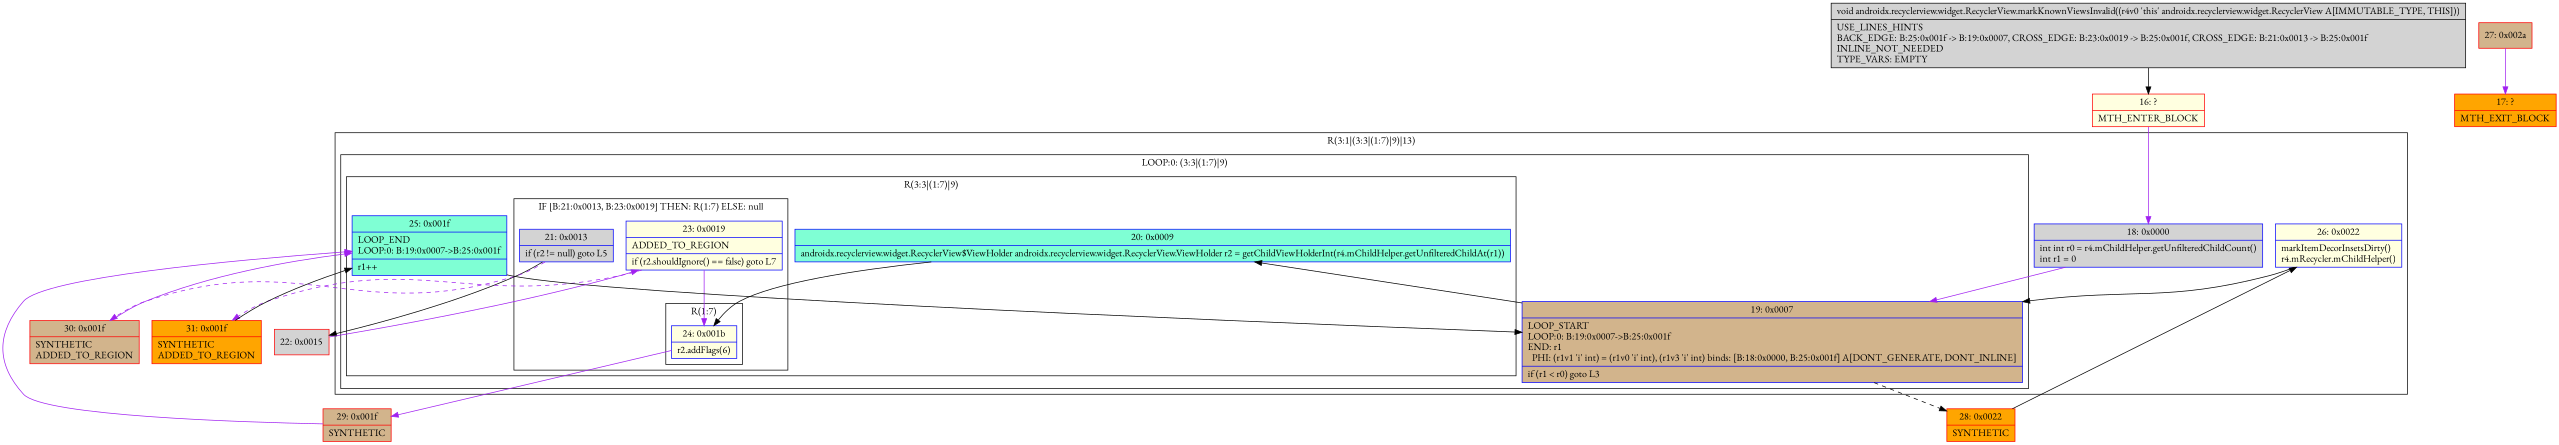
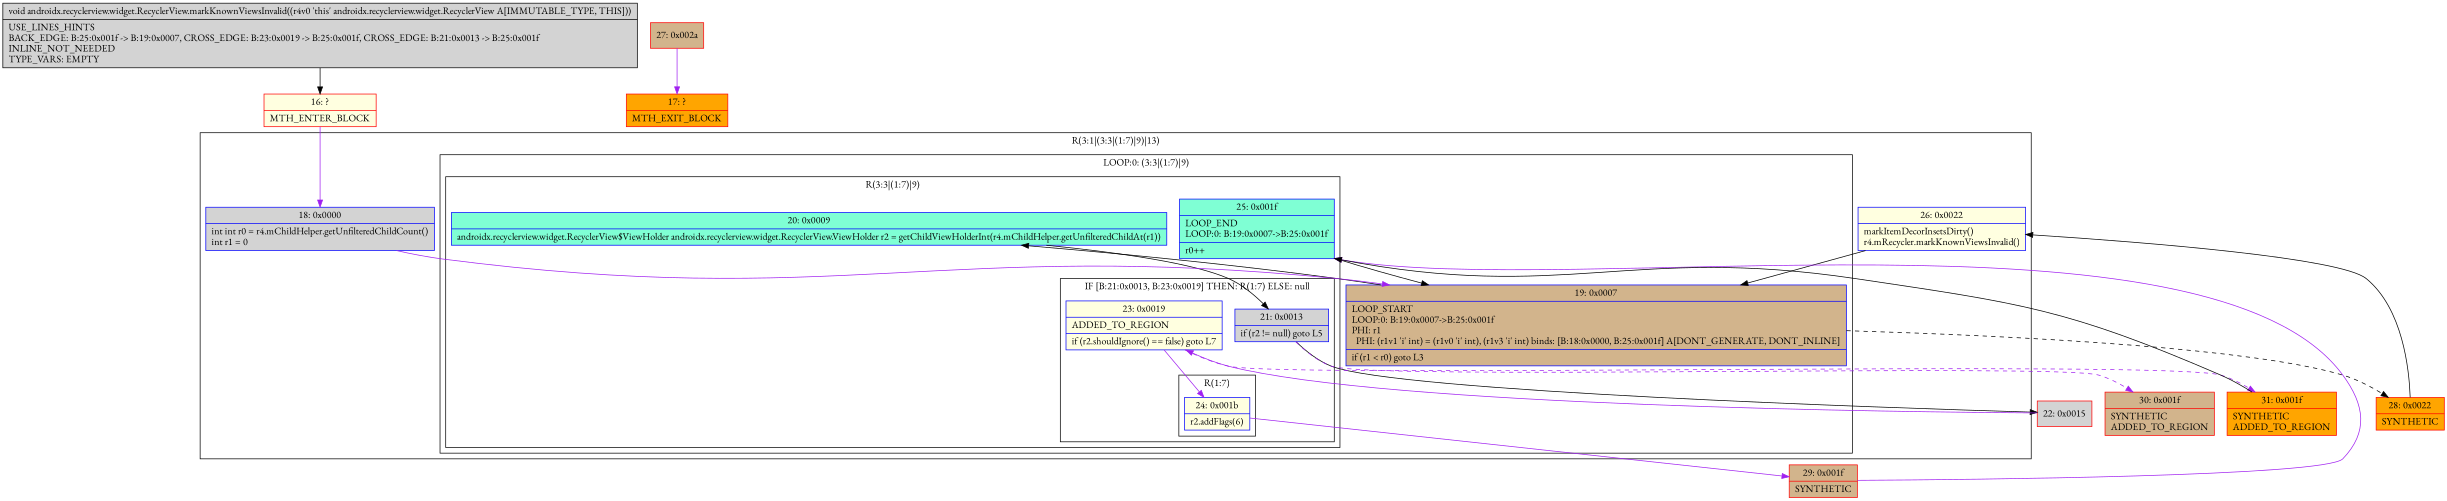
node "26: 0x0022": text "r4.mRecycler.mChildHelper()" -> "r4.mRecycler.markKnownViewsInvalid()"
node "25: 0x001f": text "r1++" -> "r0++"
edge "30: 0x001f" -> "25: 0x001f": removed
edge "20: 0x0009" -> "24: 0x001b": now "20: 0x0009" -> "21: 0x0013"
node "19: 0x0007": text "END: r1" -> "PHI: r1"
